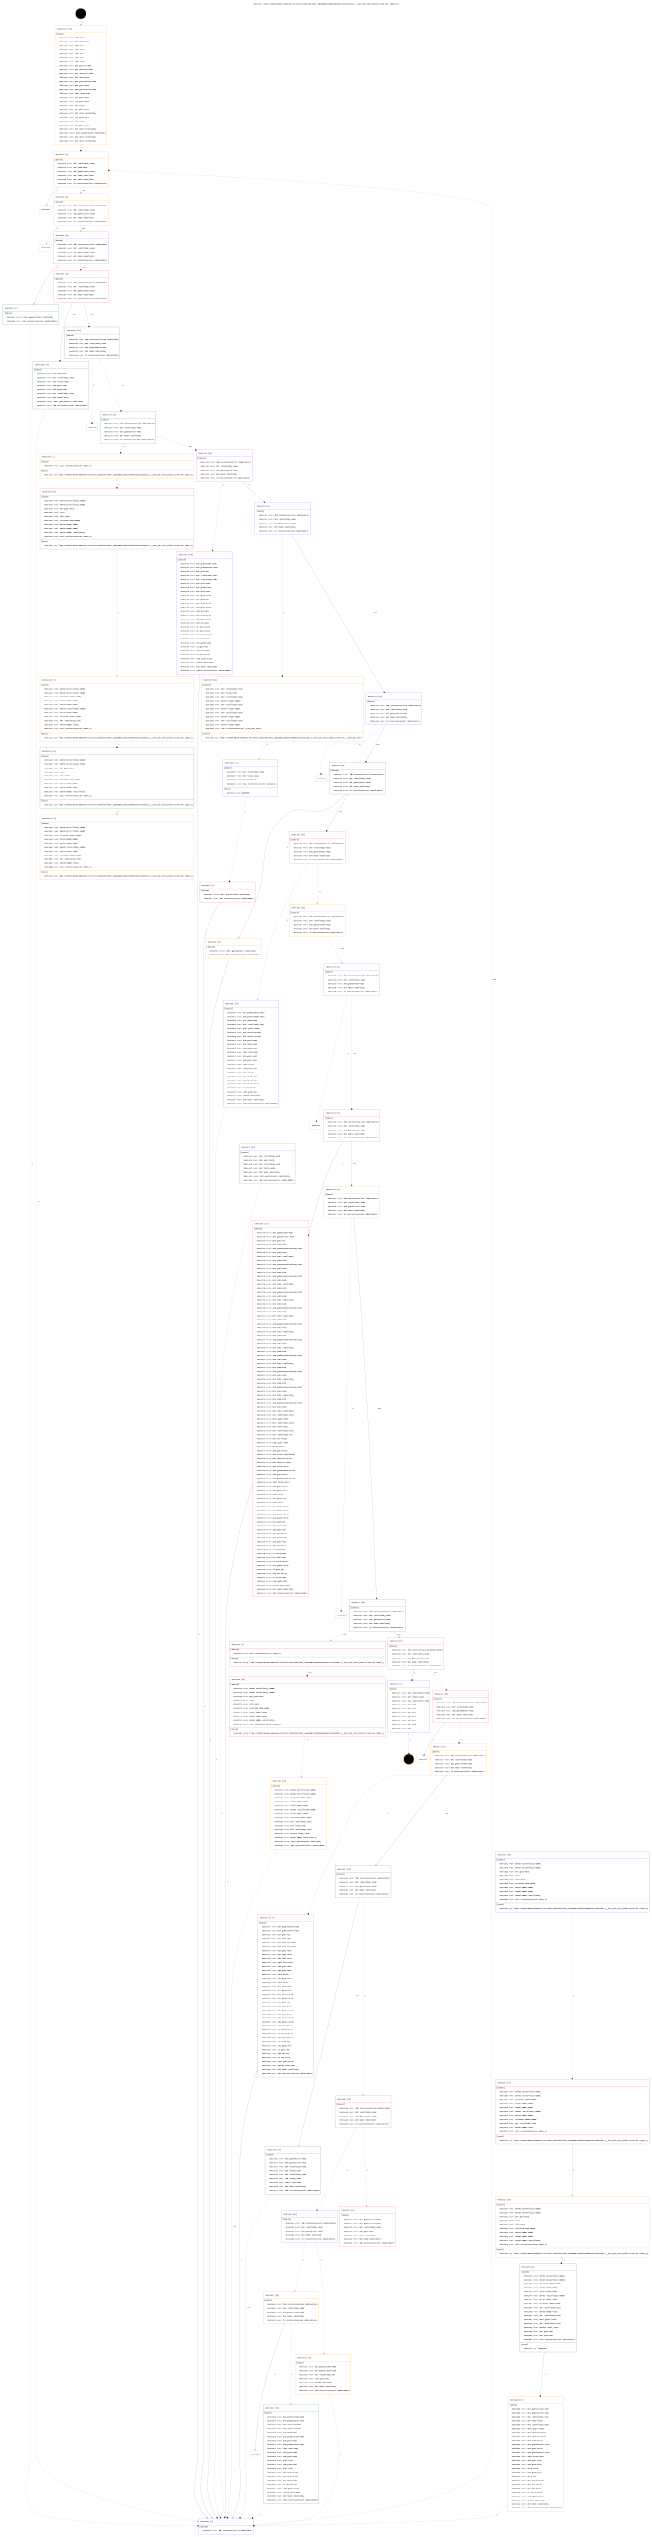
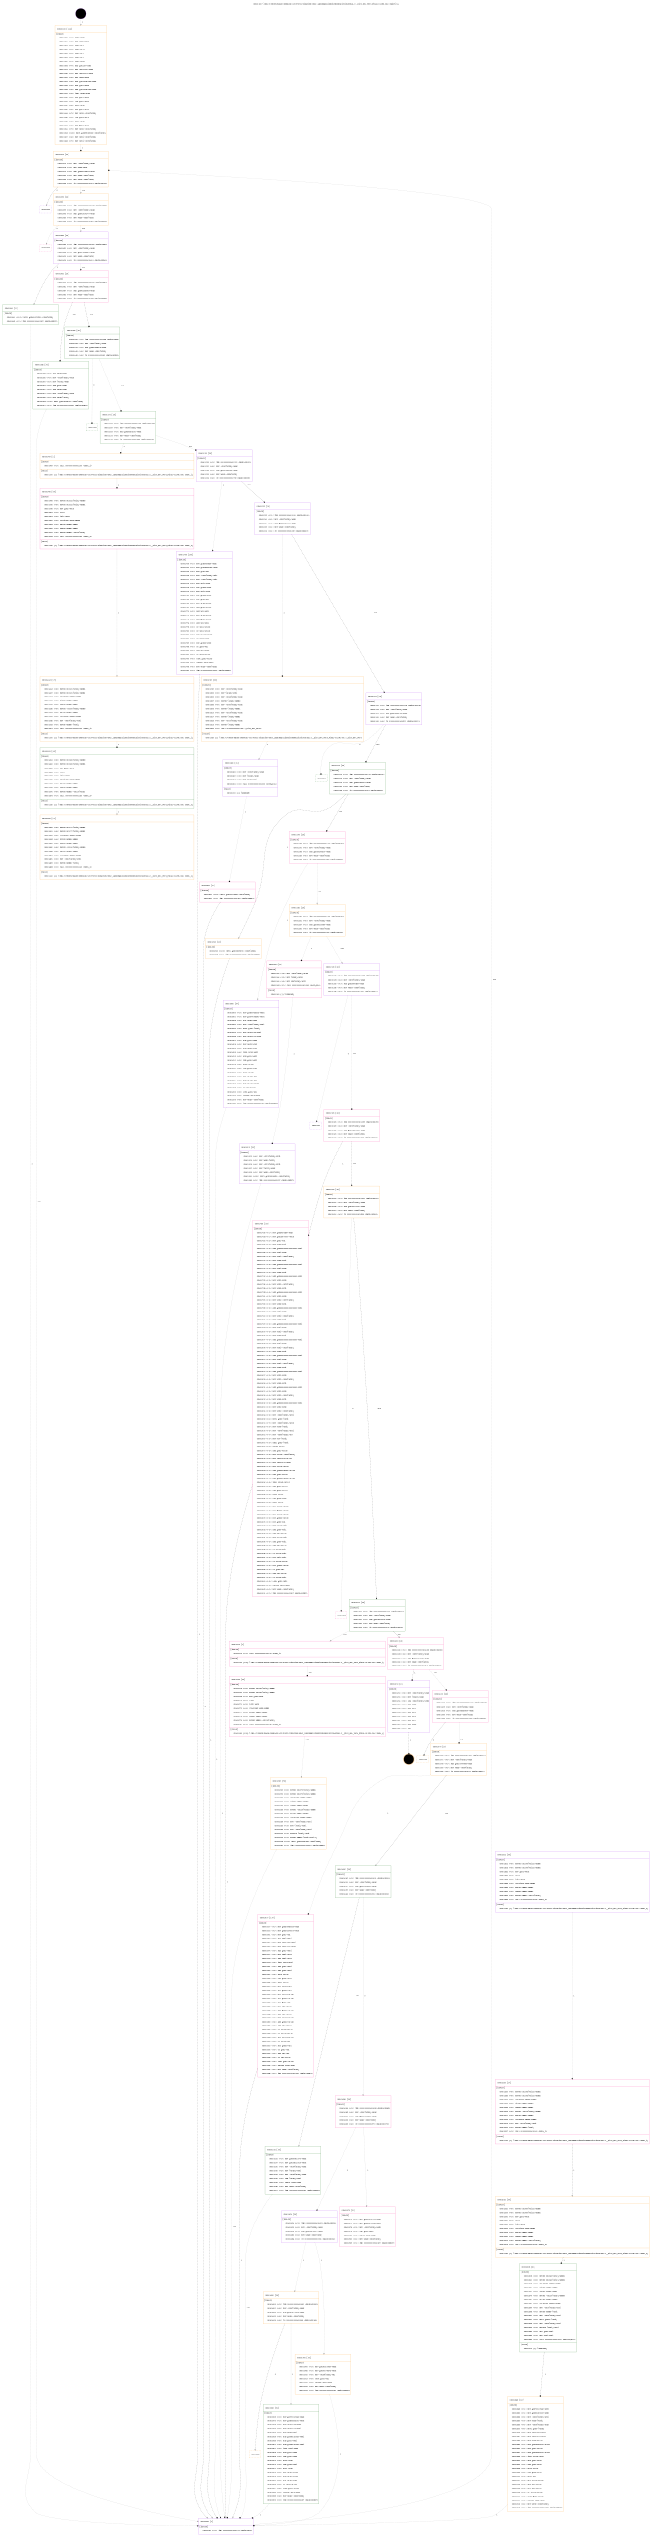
node "0x401942 [16]": added
